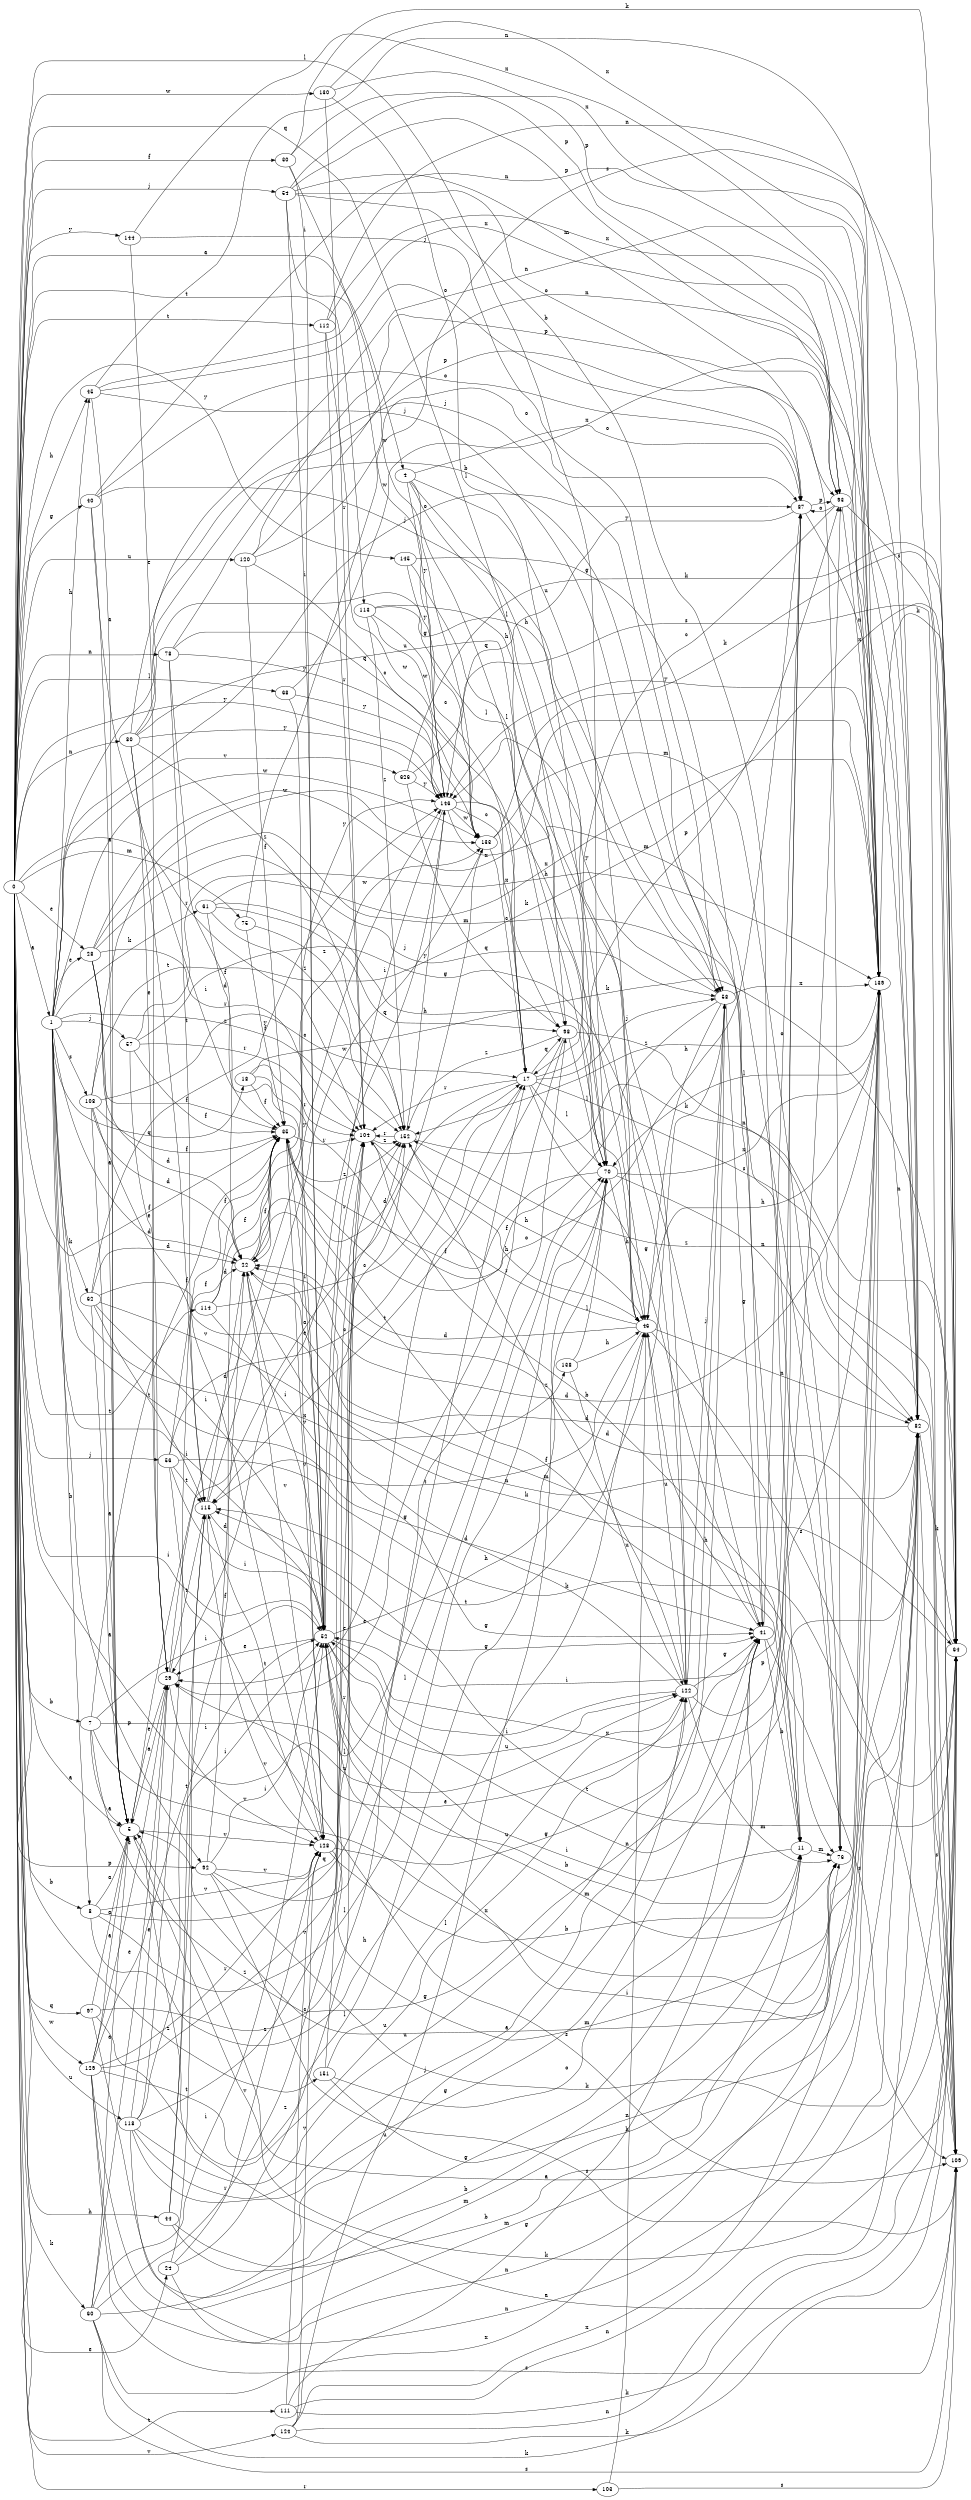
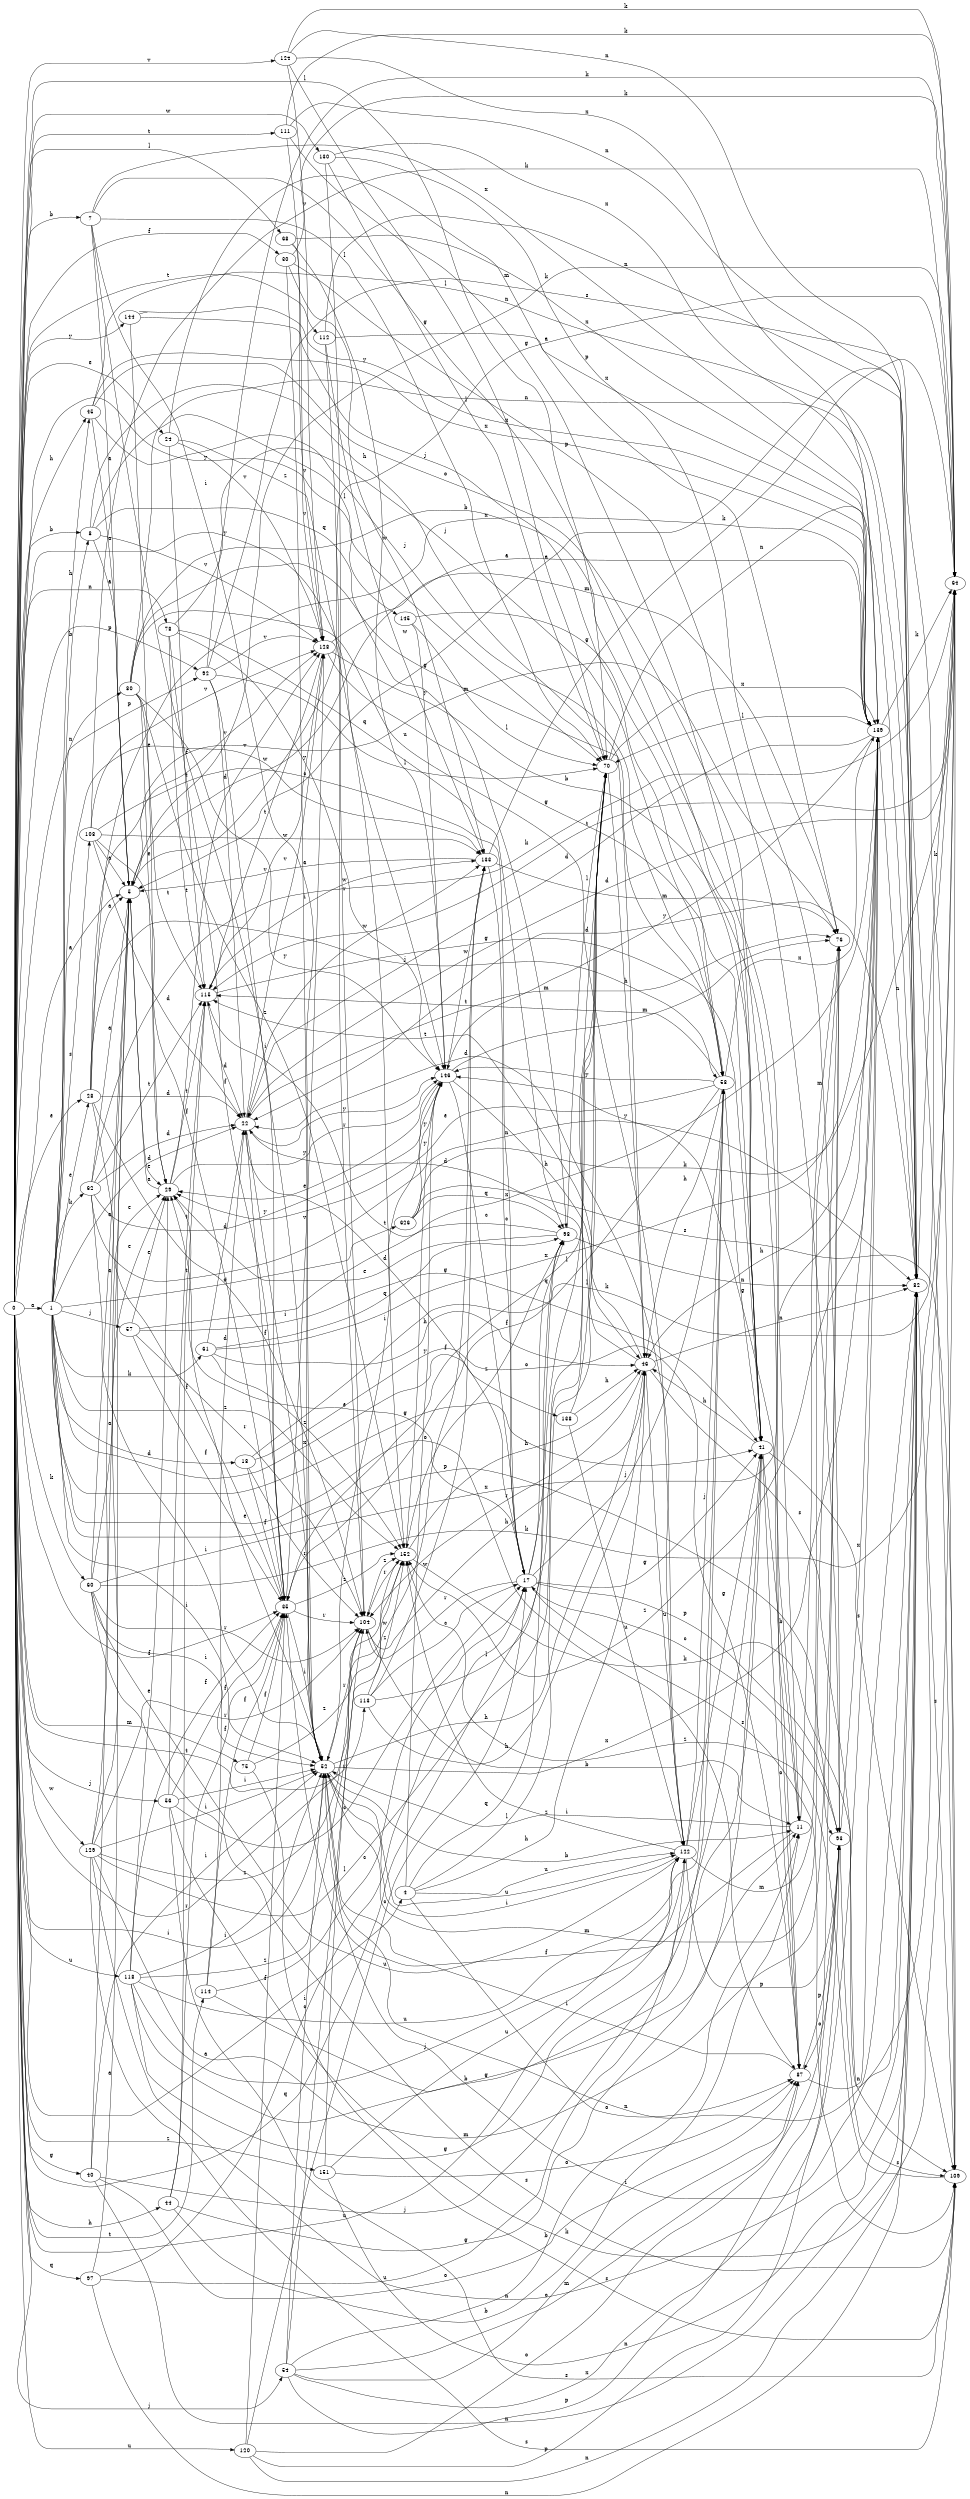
edge "1" -> "18": label "q" -> "d"
node "103": removed
